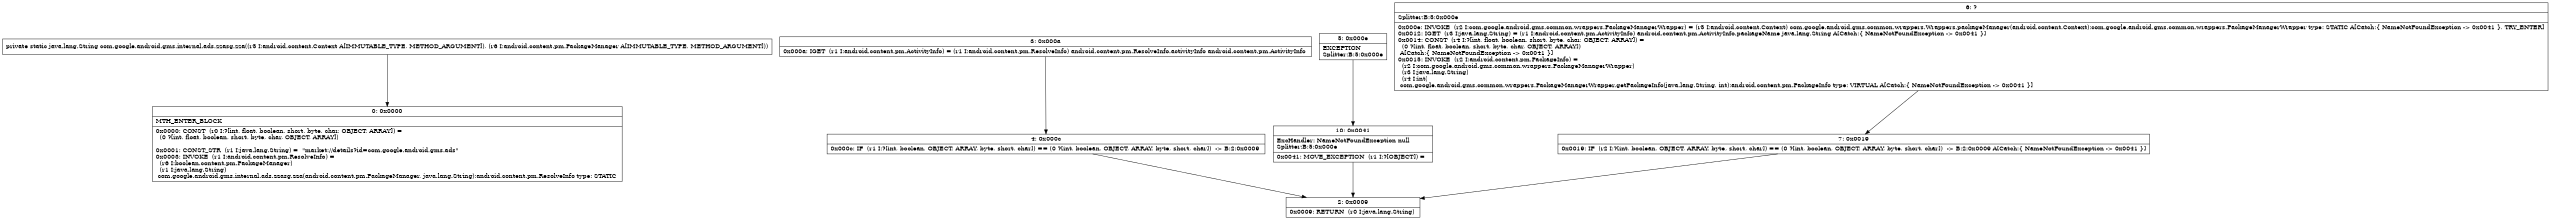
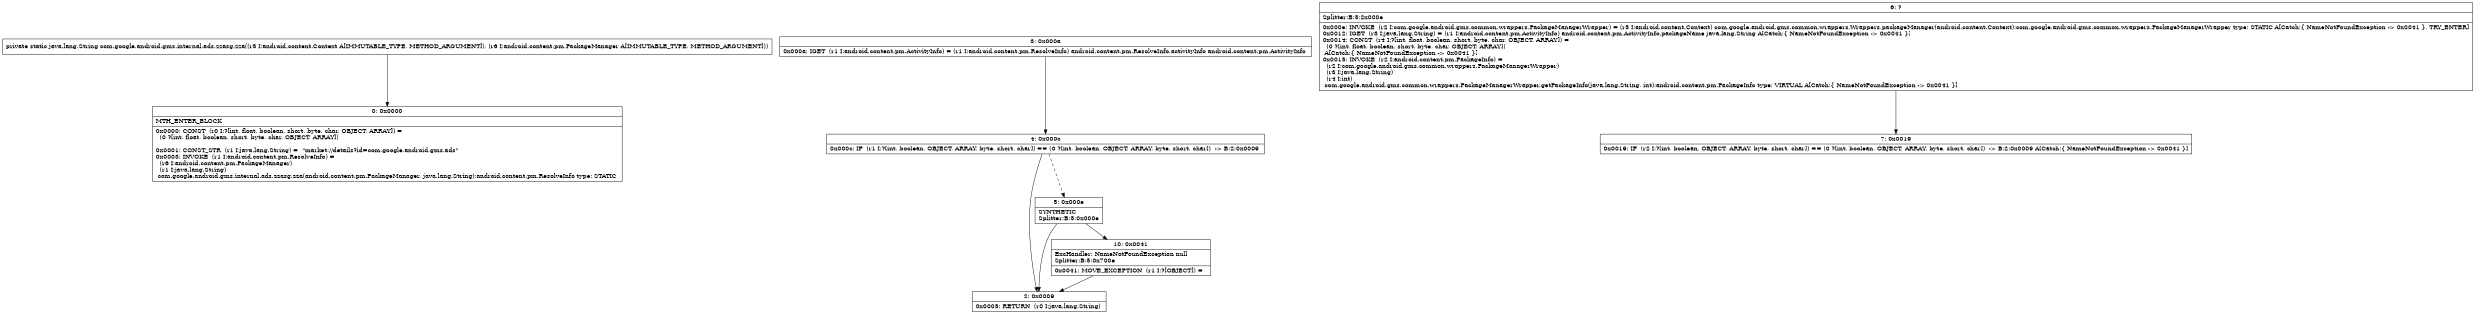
node "6: ?": text "Splitter:B:5:0x000e" -> "Splitter:B:5:2x000e"
node "5: 0x000e": text "EXCEPTION" -> "SYNTHETIC"
node "10: 0x0041": text "Splitter:B:5:0x000e" -> "Splitter:B:5:0x700e"
node "0: 0x0000": text "(r6 I:boolean.content.pm.PackageManager)" -> "(r6 I:android.content.pm.PackageManager)"
edge "4: 0x000c" -> "5: 0x000e": added
edge "7: 0x0019" -> "2: 0x0009": now "5: 0x000e" -> "2: 0x0009"
node "2: 0x0009": text "0x0009: RETURN  (r0 I:java.lang.String)" -> "0x0005: RETURN  (r0 I:java.lang.String)"
